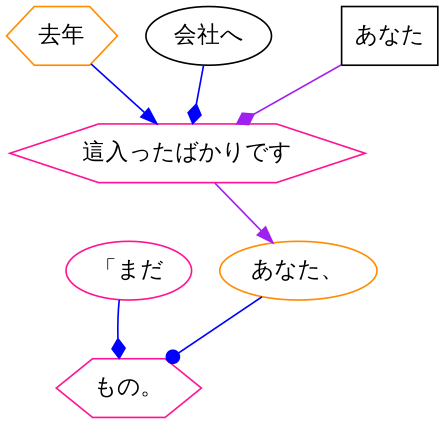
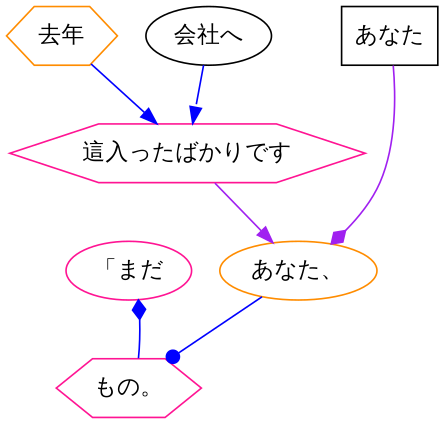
edge "会社へ" -> "這入ったばかりです": arrowhead diamond -> normal
edge "あなた" -> "這入ったばかりです": now "あなた" -> "あなた、"
edge "「まだ" -> "もの。": reversed
